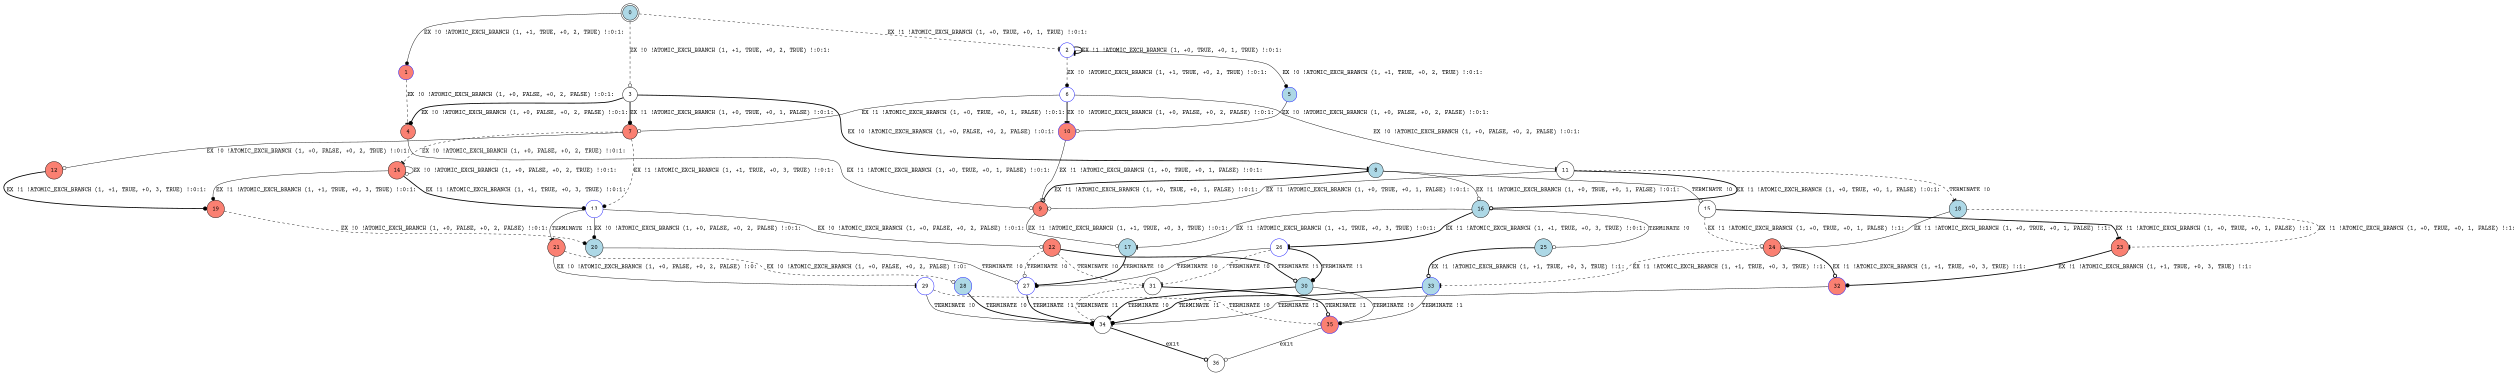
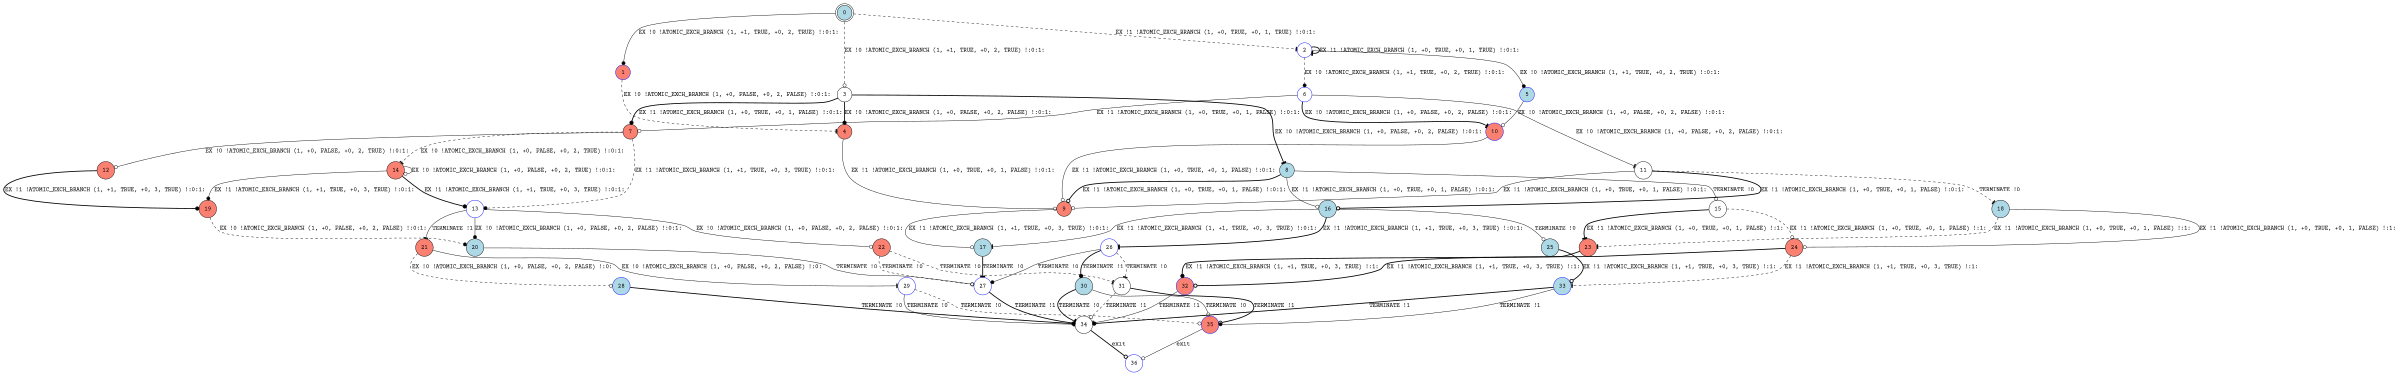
edge "22" -> "30": removed, label "TERMINATE !1"
node "36": color black -> blue
